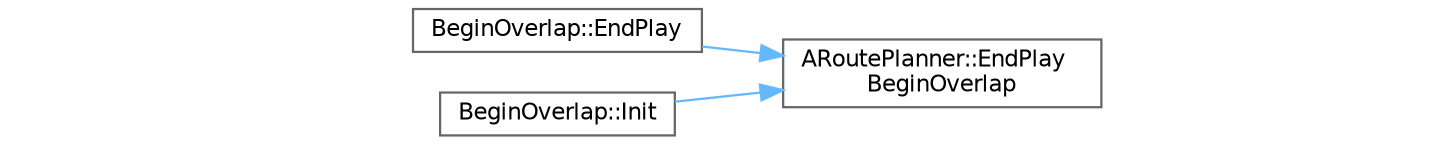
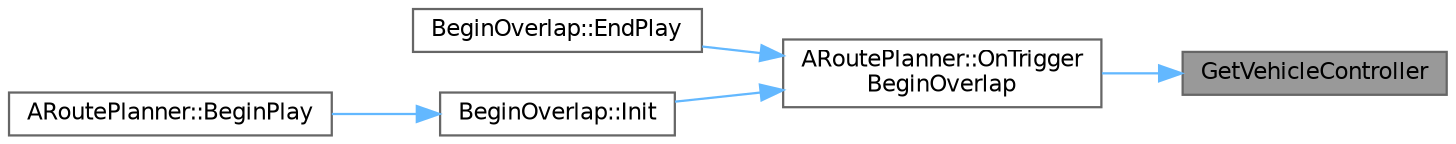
node "ARoutePlanner::EndPlay BeginOverlap": label "ARoutePlanner::EndPlay BeginOverlap" -> "ARoutePlanner::OnTrigger BeginOverlap"
node "GetVehicleController": added
node "ARoutePlanner::BeginPlay": added
